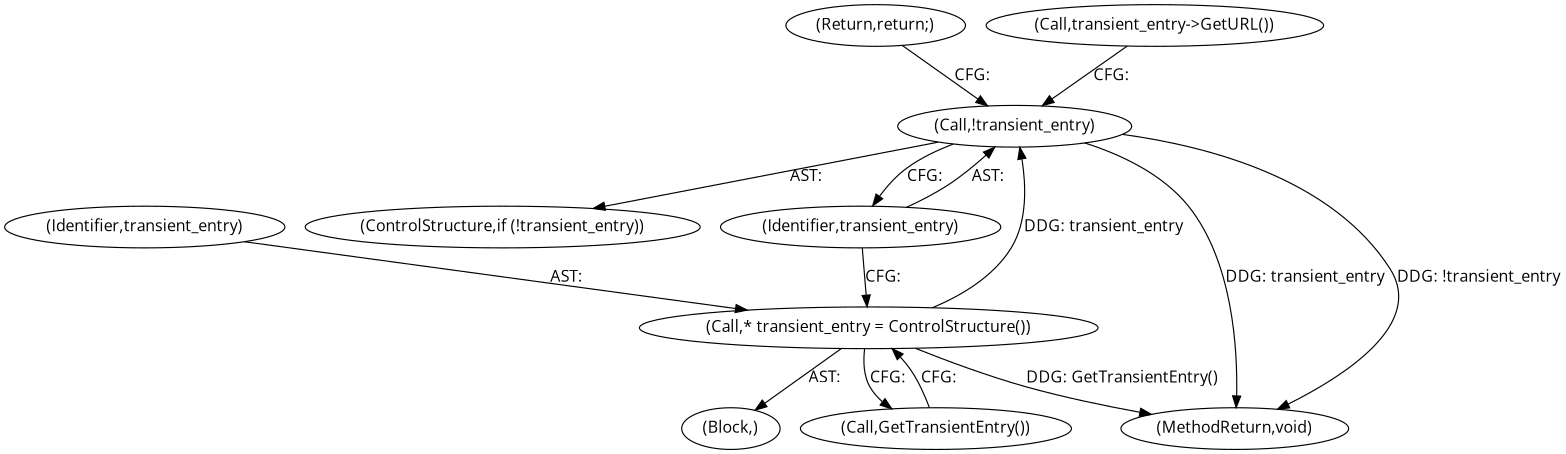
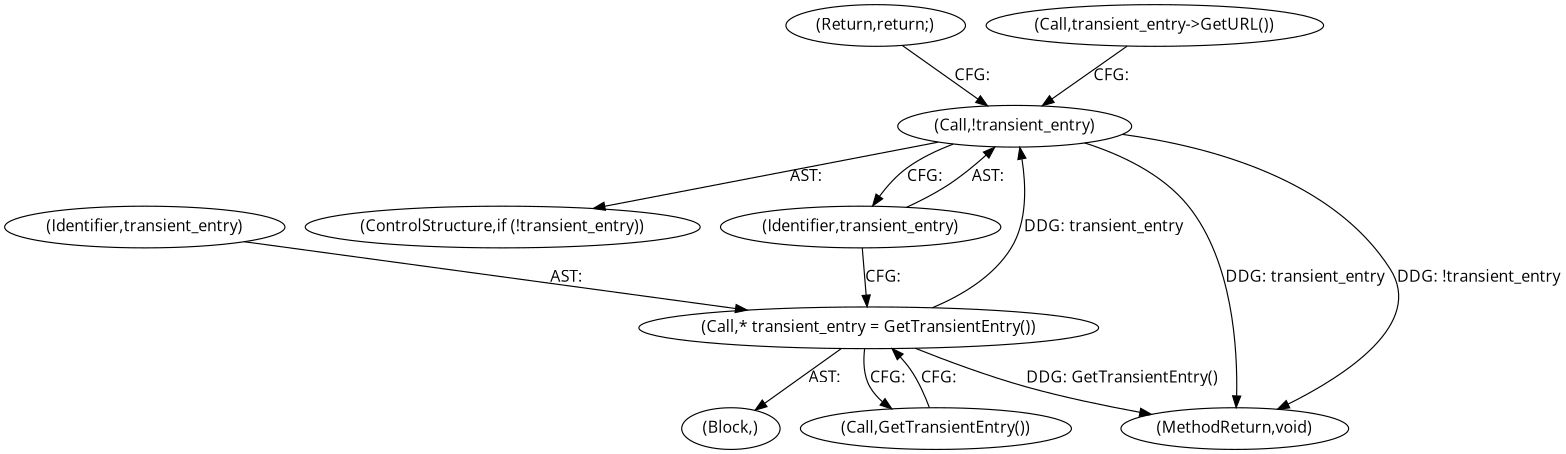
node "(Call,* transient_entry = ControlStructure())": label "(Call,* transient_entry = ControlStructure())" -> "(Call,* transient_entry = GetTransientEntry())"
